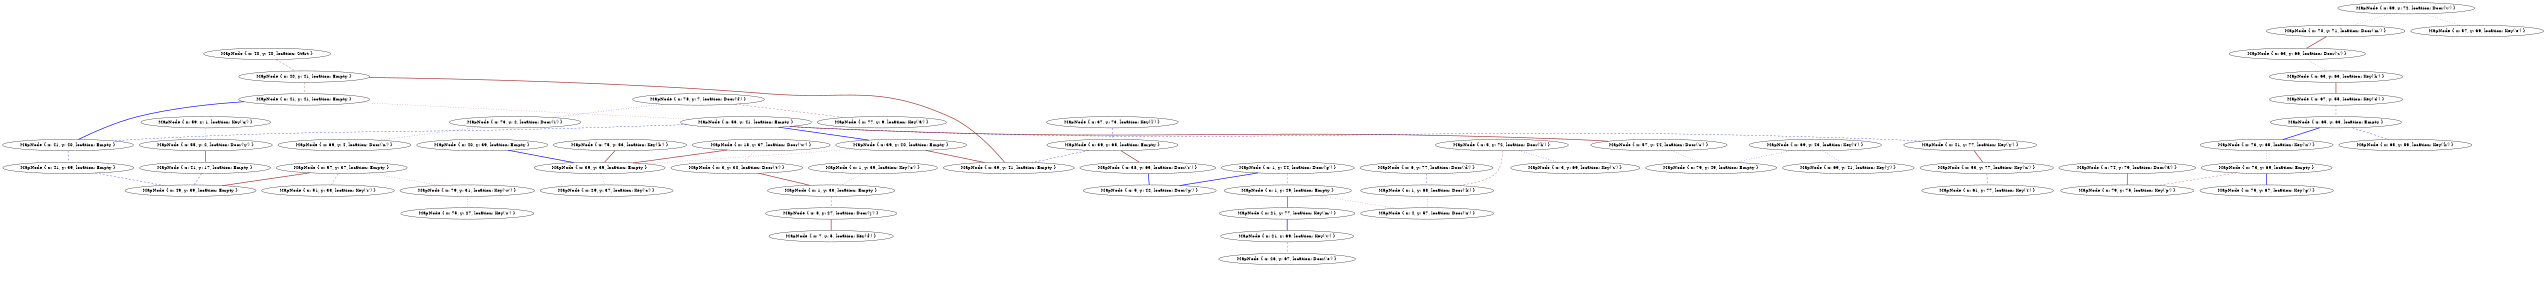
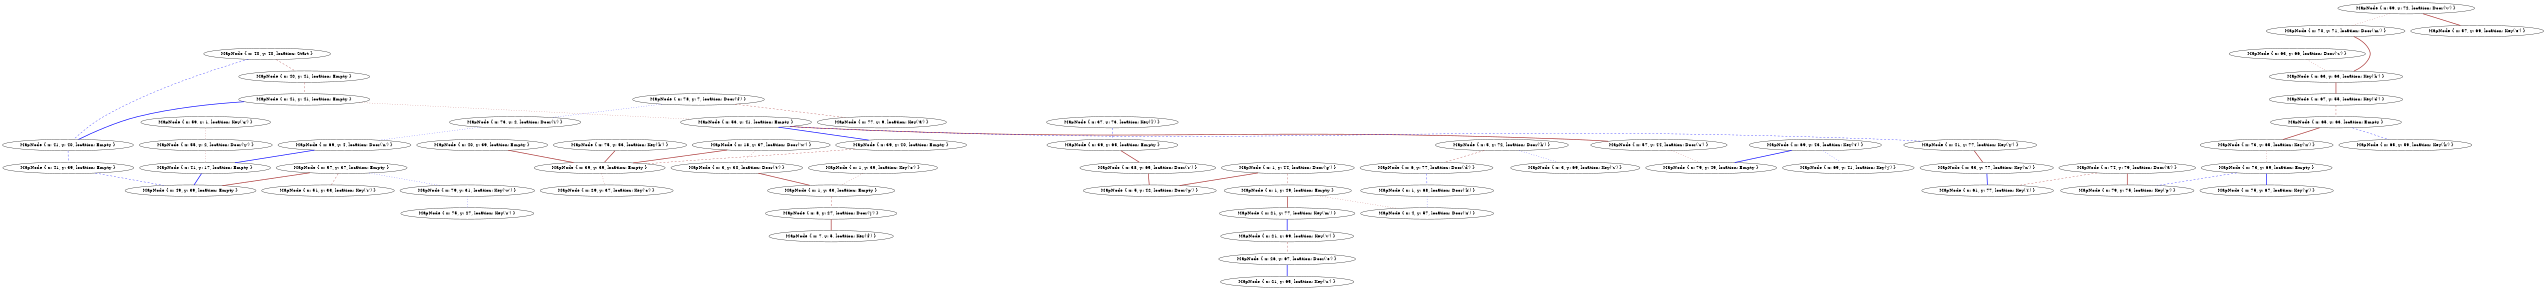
edge "MapNode { x: 59, y: 72, location: Door('v') }" -- "MapNode { x: 57, y: 69, location: Key('e') }": style dotted -> bold
edge "MapNode { x: 70, y: 71, location: Door('m') }" -- "MapNode { x: 63, y: 66, location: Door('z') }": now "MapNode { x: 70, y: 71, location: Door('m') }" -- "MapNode { x: 63, y: 63, location: Key('h') }"
edge "MapNode { x: 53, y: 41, location: Empty }" -- "MapNode { x: 41, y: 40, location: Empty }": now "MapNode { x: 40, y: 40, location: Start }" -- "MapNode { x: 41, y: 40, location: Empty }"
edge "MapNode { x: 65, y: 63, location: Empty }" -- "MapNode { x: 73, y: 65, location: Key('x') }": color blue -> brown
edge "MapNode { x: 55, y: 2, location: Door('y') }" -- "MapNode { x: 41, y: 17, location: Empty }": style bold -> dotted
edge "MapNode { x: 69, y: 4, location: Door('n') }" -- "MapNode { x: 41, y: 17, location: Empty }": added
edge "MapNode { x: 40, y: 39, location: Empty }" -- "MapNode { x: 39, y: 39, location: Empty }": color blue -> brown
edge "MapNode { x: 39, y: 40, location: Empty }" -- "MapNode { x: 39, y: 39, location: Empty }": style dotted -> dashed
edge "MapNode { x: 69, y: 43, location: Key('t') }" -- "MapNode { x: 79, y: 49, location: Empty }": style dotted -> bold
node "MapNode { x: 39, y: 41, location: Empty }": removed
edge "MapNode { x: 5, y: 72, location: Door('h') }" -- "MapNode { x: 1, y: 68, location: Door('k') }": now "MapNode { x: 5, y: 72, location: Door('h') }" -- "MapNode { x: 6, y: 77, location: Door('d') }"
edge "MapNode { x: 41, y: 17, location: Empty }" -- "MapNode { x: 49, y: 39, location: Empty }": style dashed -> bold
edge "MapNode { x: 57, y: 37, location: Empty }" -- "MapNode { x: 79, y: 31, location: Key('w') }": color brown -> blue
edge "MapNode { x: 38, y: 65, location: Door('r') }" -- "MapNode { x: 5, y: 42, location: Door('p') }": color blue -> brown
edge "MapNode { x: 1, y: 44, location: Door('g') }" -- "MapNode { x: 5, y: 42, location: Door('p') }": color blue -> brown
edge "MapNode { x: 53, y: 77, location: Key('n') }" -- "MapNode { x: 61, y: 77, location: Key('i') }": style dashed -> bold
edge "MapNode { x: 74, y: 79, location: Door('a') }" -- "MapNode { x: 61, y: 77, location: Key('i') }": added
edge "MapNode { x: 73, y: 69, location: Empty }" -- "MapNode { x: 79, y: 75, location: Key('p') }": color brown -> blue
node "MapNode { x: 21, y: 65, location: Key('u') }": added
